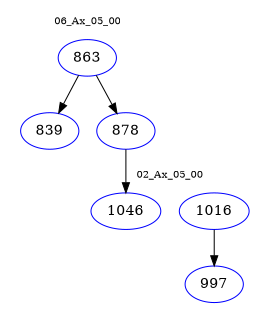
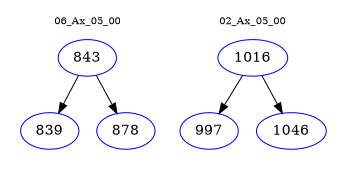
node "863": label "863" -> "843"
edge "878" -> "1046": now "1016" -> "1046"
